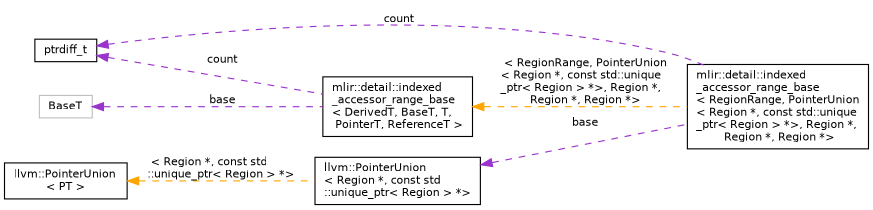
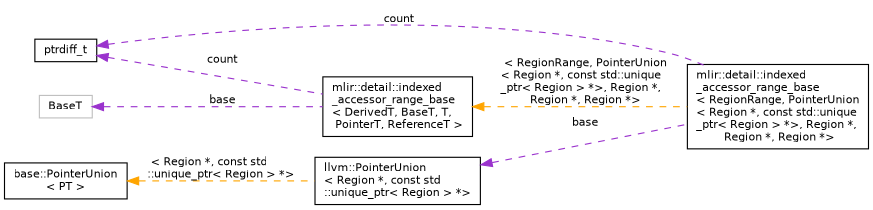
node "llvm::PointerUnion < PT >": label "llvm::PointerUnion < PT >" -> "base::PointerUnion < PT >"
